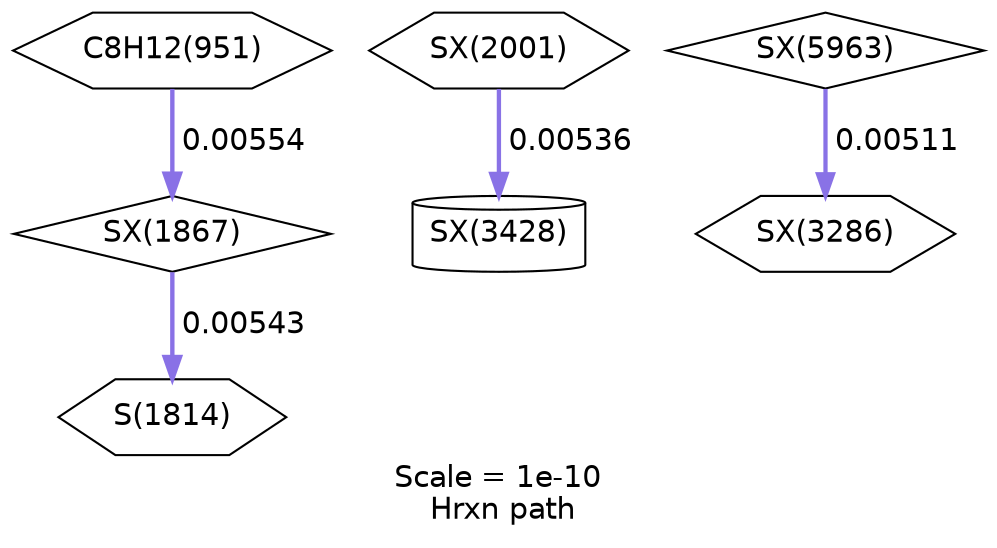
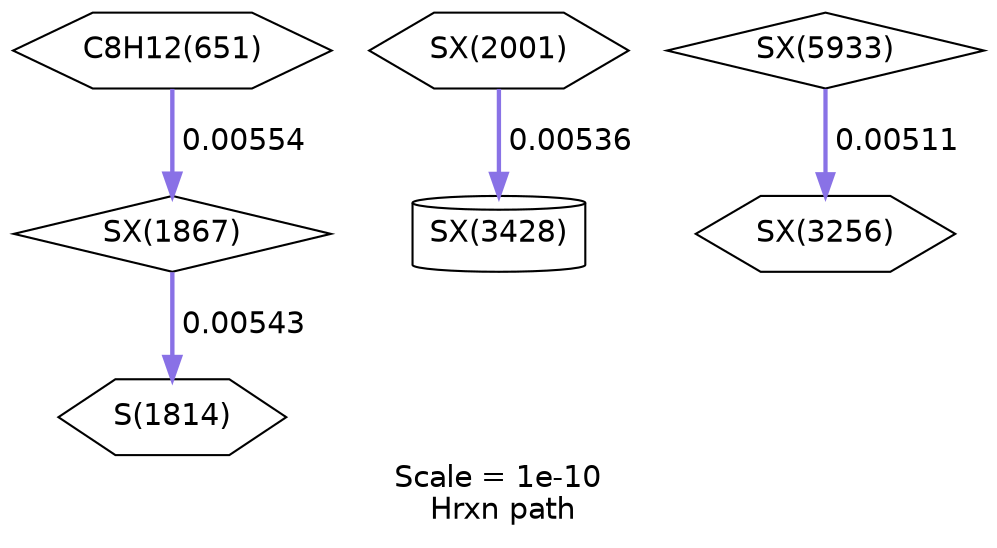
node "C8H12(951)": label "C8H12(951)" -> "C8H12(651)"
node "SX(5963)": label "SX(5963)" -> "SX(5933)"
node "SX(3286)": label "SX(3286)" -> "SX(3256)"
